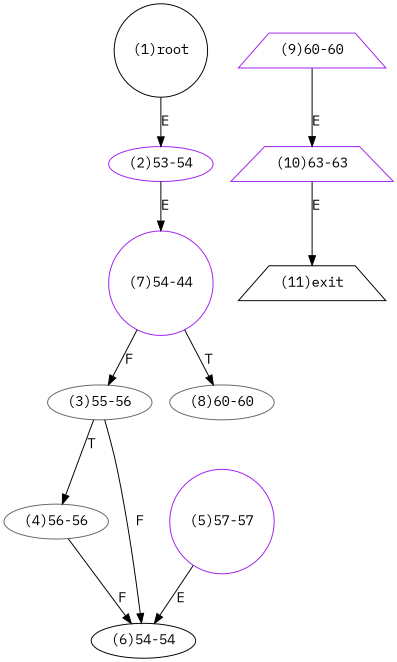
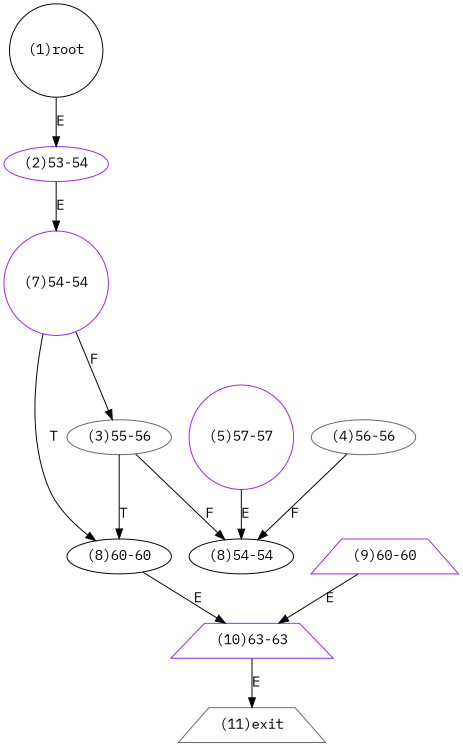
node "(7)54-44": label "(7)54-44" -> "(7)54-54"
node "(11)exit": color black -> gray40
node "(8)60-60": color gray40 -> black
edge "(3)55-56" -> "(4)56-56": now "(3)55-56" -> "(8)60-60"
edge "(8)60-60" -> "(10)63-63": added, label "E"
node "(6)54-54": label "(6)54-54" -> "(8)54-54"
